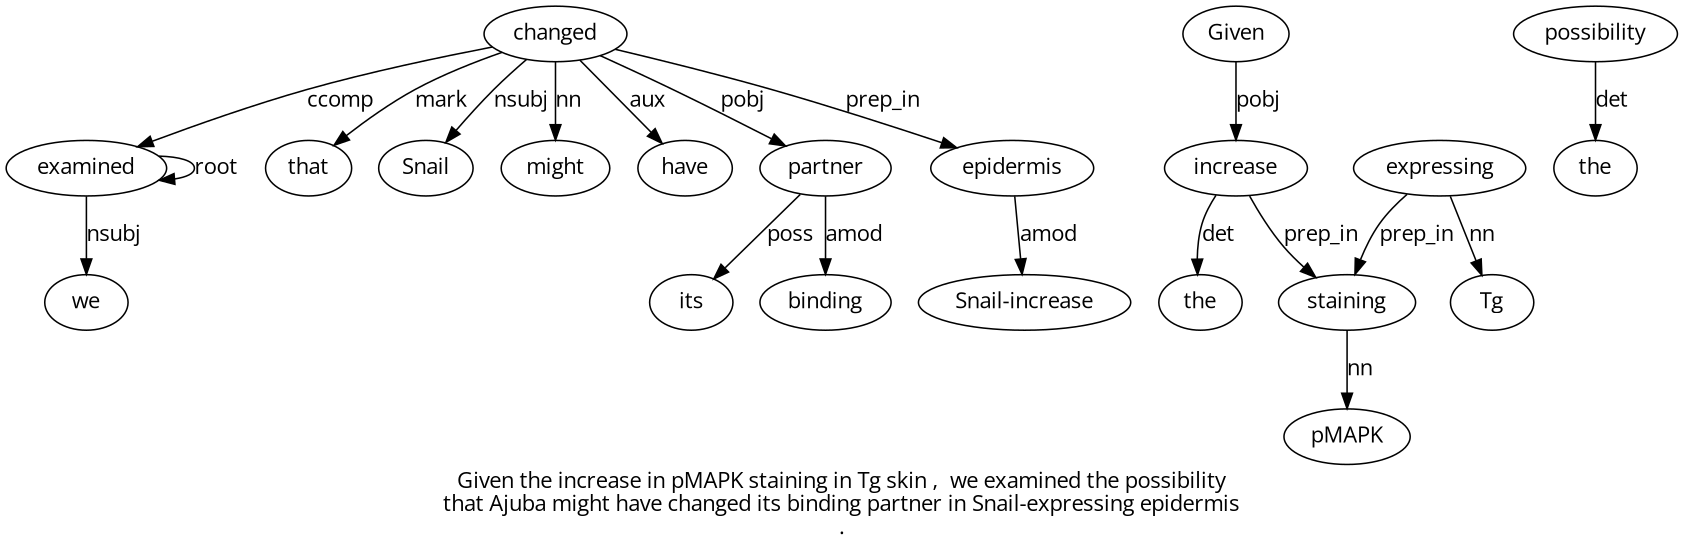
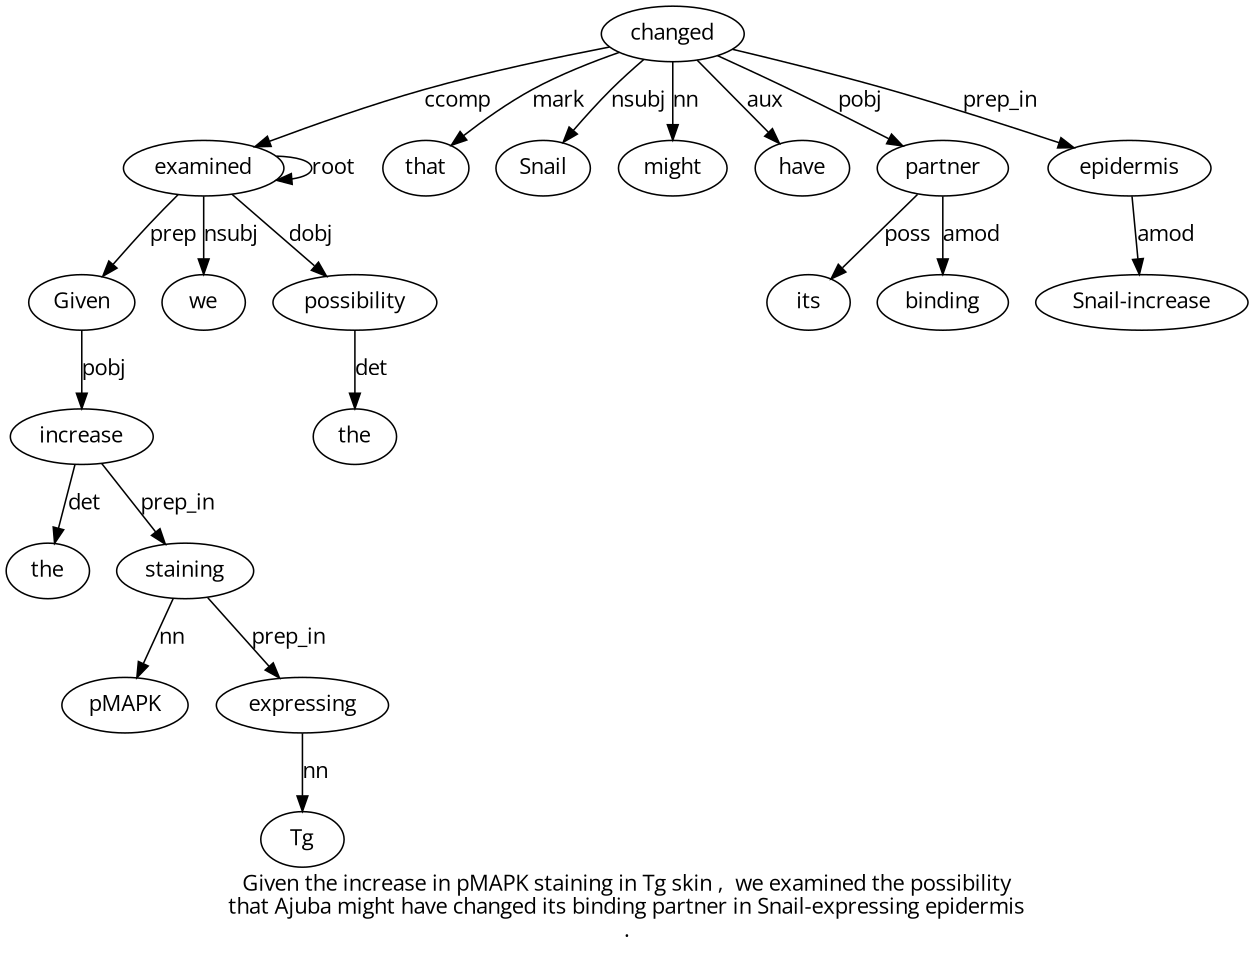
edge "expressing" -> "staining": reversed
edge "examined" -> "Given": added, label "prep"
edge "examined" -> "possibility": added, label "dobj"
